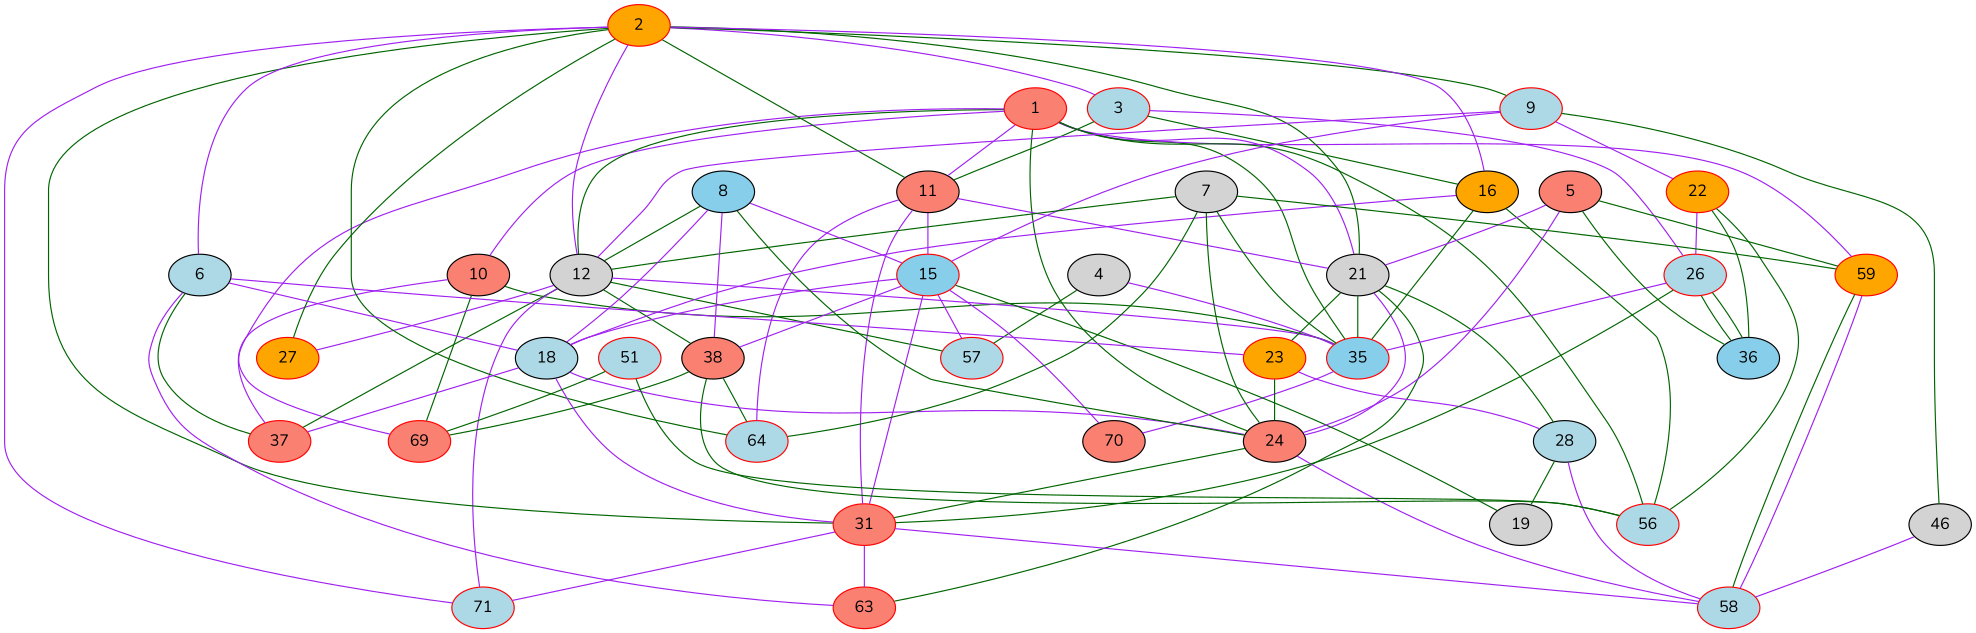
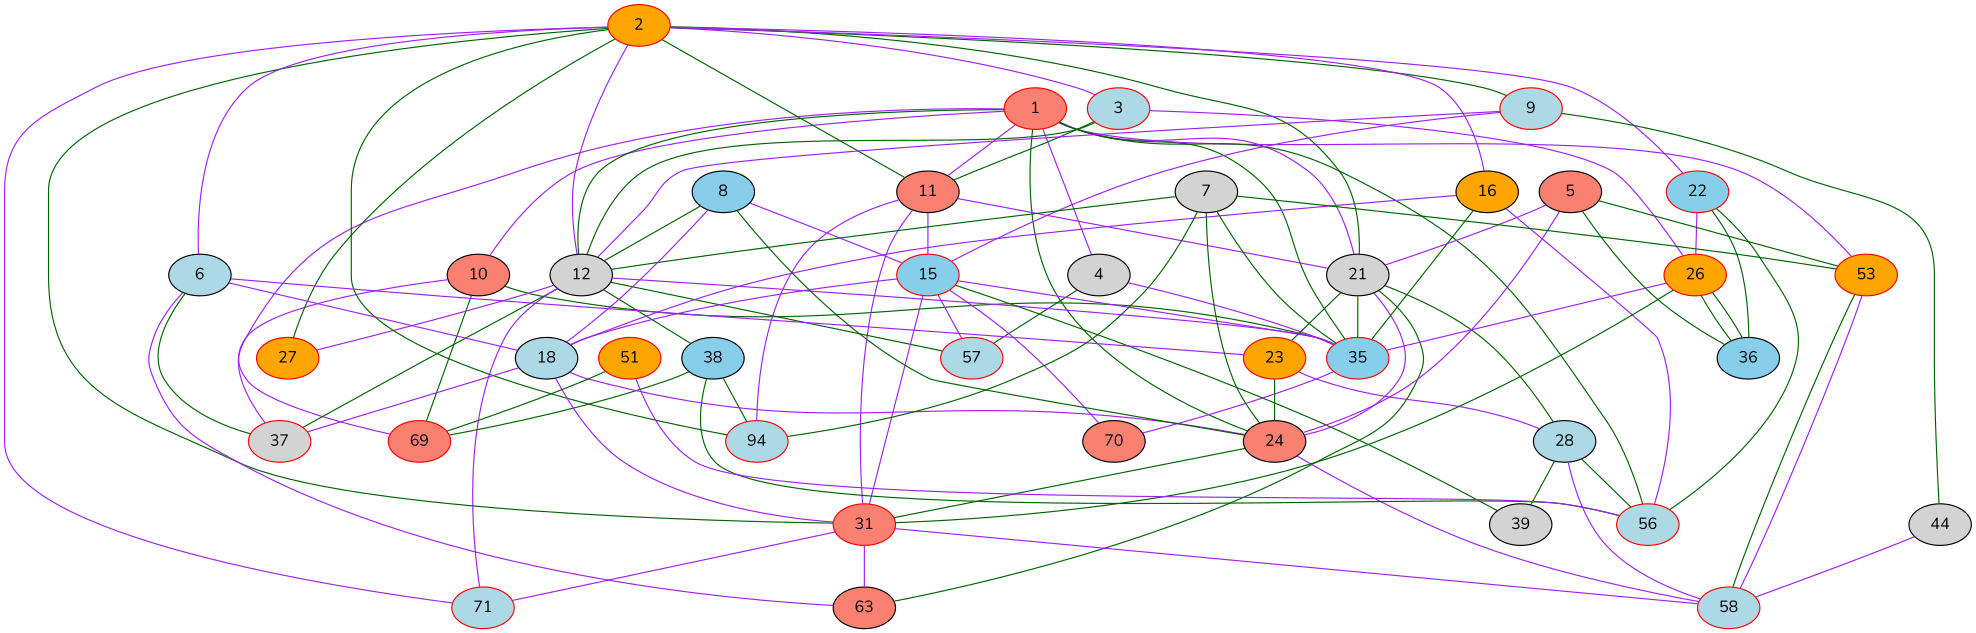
edge "3" -- "16": now "3" -- "12"
edge "9" -- "22": now "2" -- "22"
edge "1" -- "4": added
node "22": fillcolor orange -> skyblue
edge "8" -- "38": removed
node "26": fillcolor lightblue -> orange
node "59": label "59" -> "53"
edge "15" -- "38": now "15" -- "35"
edge "16" -- "56": color darkgreen -> purple
node "51": fillcolor lightblue -> orange
node "38": fillcolor salmon -> skyblue
node "37": fillcolor salmon -> lightgrey
node "64": label "64" -> "94"
edge "28" -- "56": added
edge "51" -- "56": color darkgreen -> purple
node "19": label "19" -> "39"
node "46": label "46" -> "44"
node "63": color red -> black
